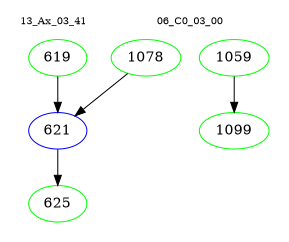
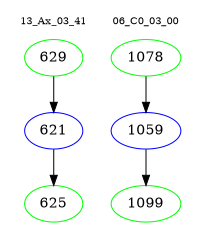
node "619": label "619" -> "629"
node "1059": color green -> blue
edge "1078" -> "621": now "1078" -> "1059"
